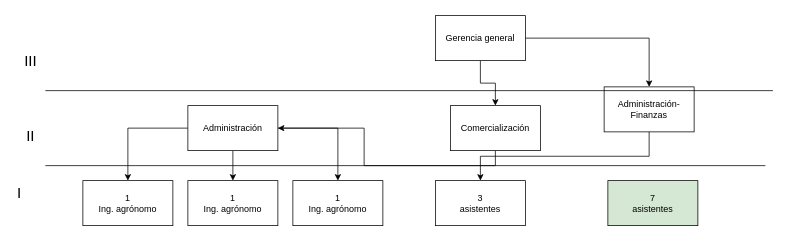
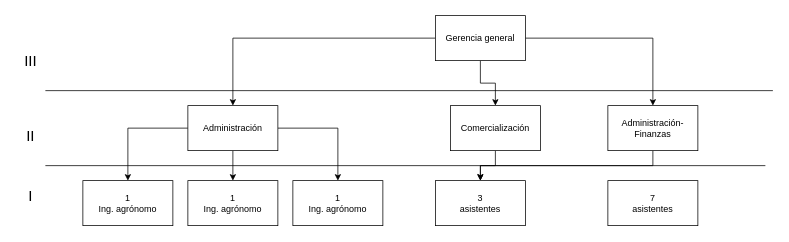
edge "Gerencia general" -> "Administración": added
node "Administración-Finanzas": moved (649, 109) -> (653, 128)
edge "Comercialización" -> "Administración": now "Comercialización" -> "3 asistentes"
node "I": moved (19, 192) -> (30, 195)
node "7 asistentes": fillcolor #d5e8d4 -> #ffffff
